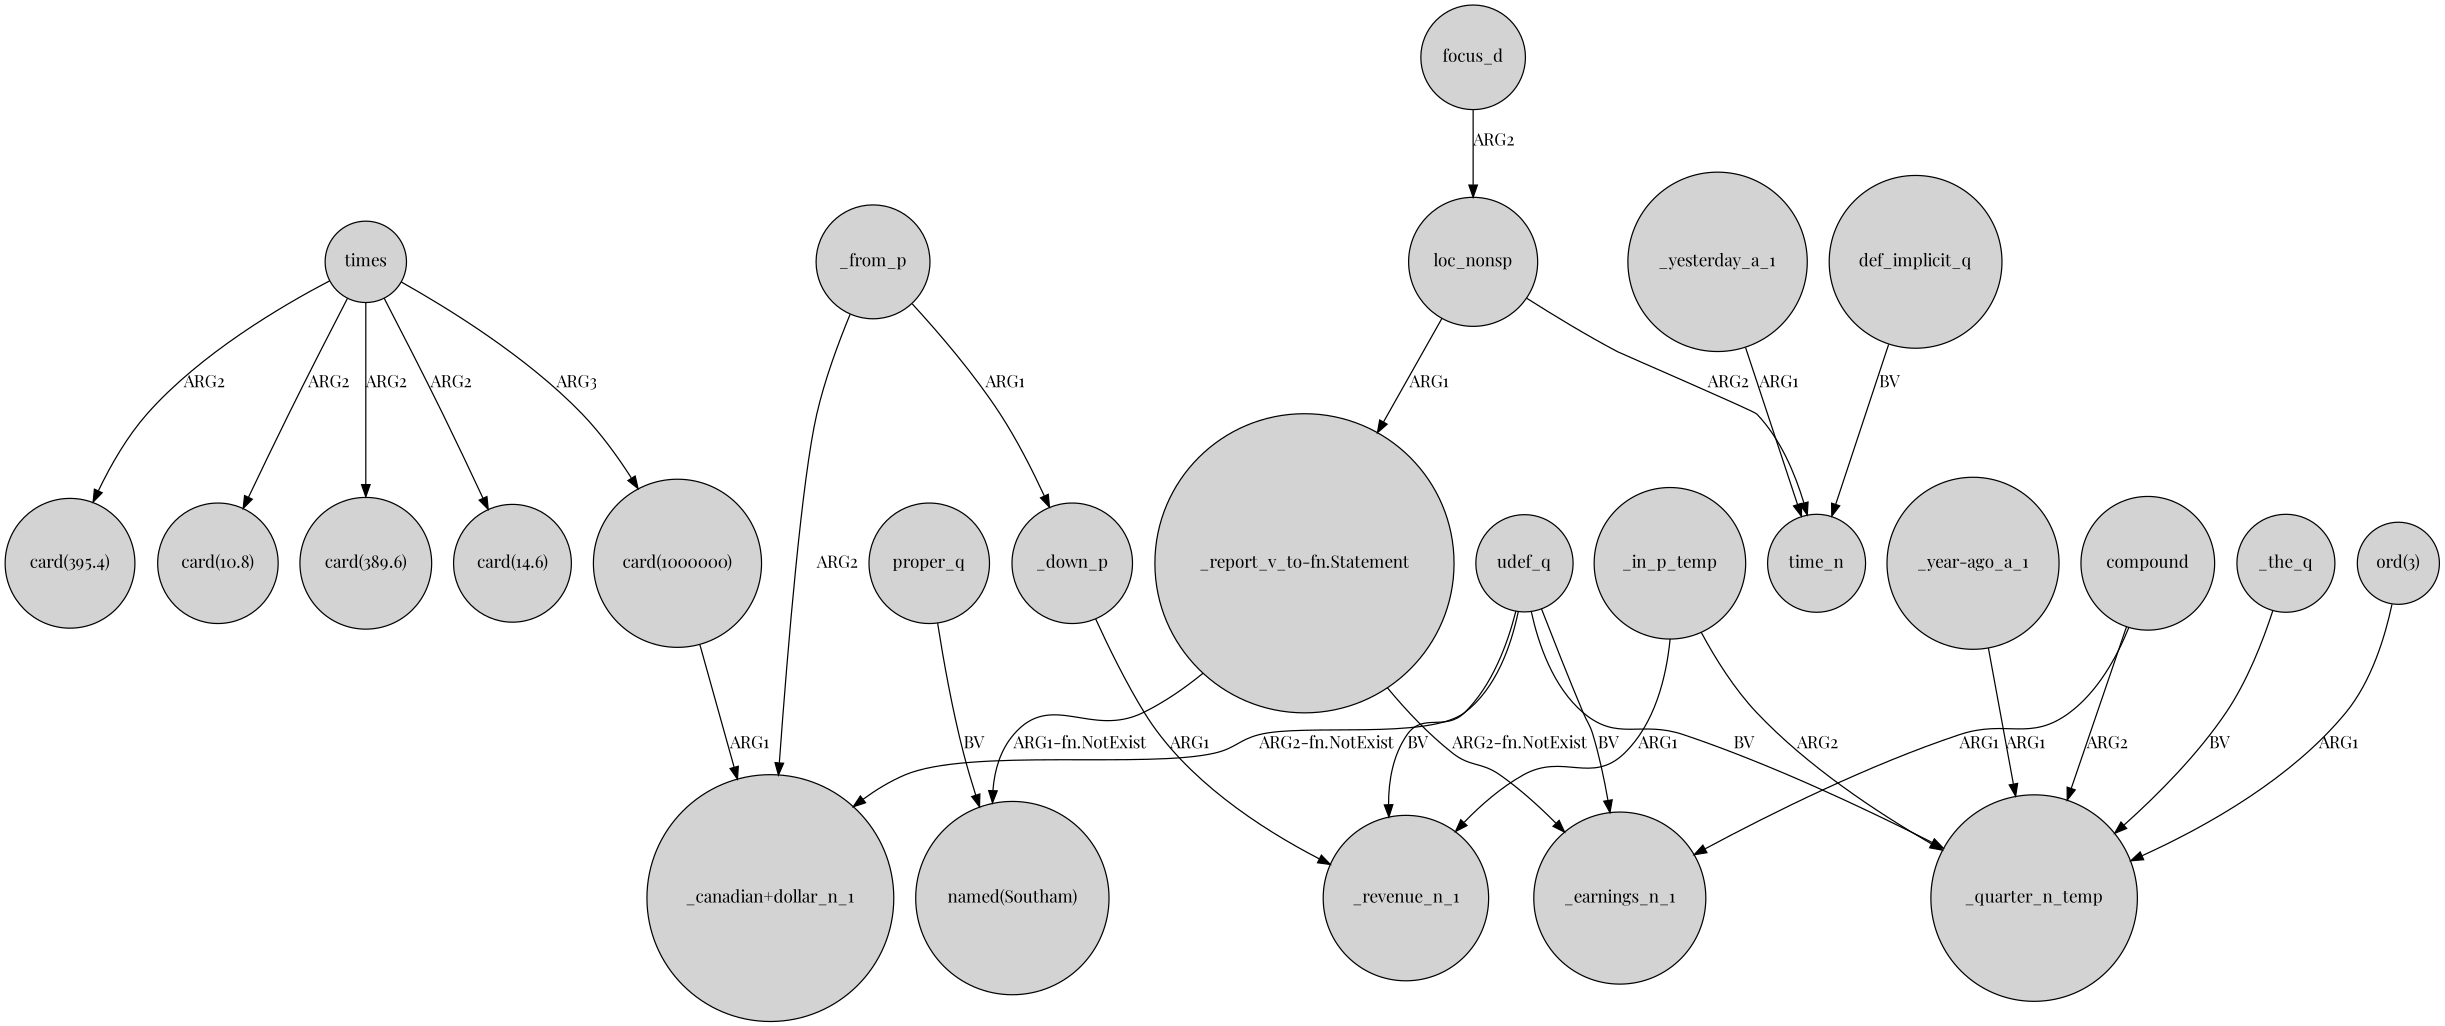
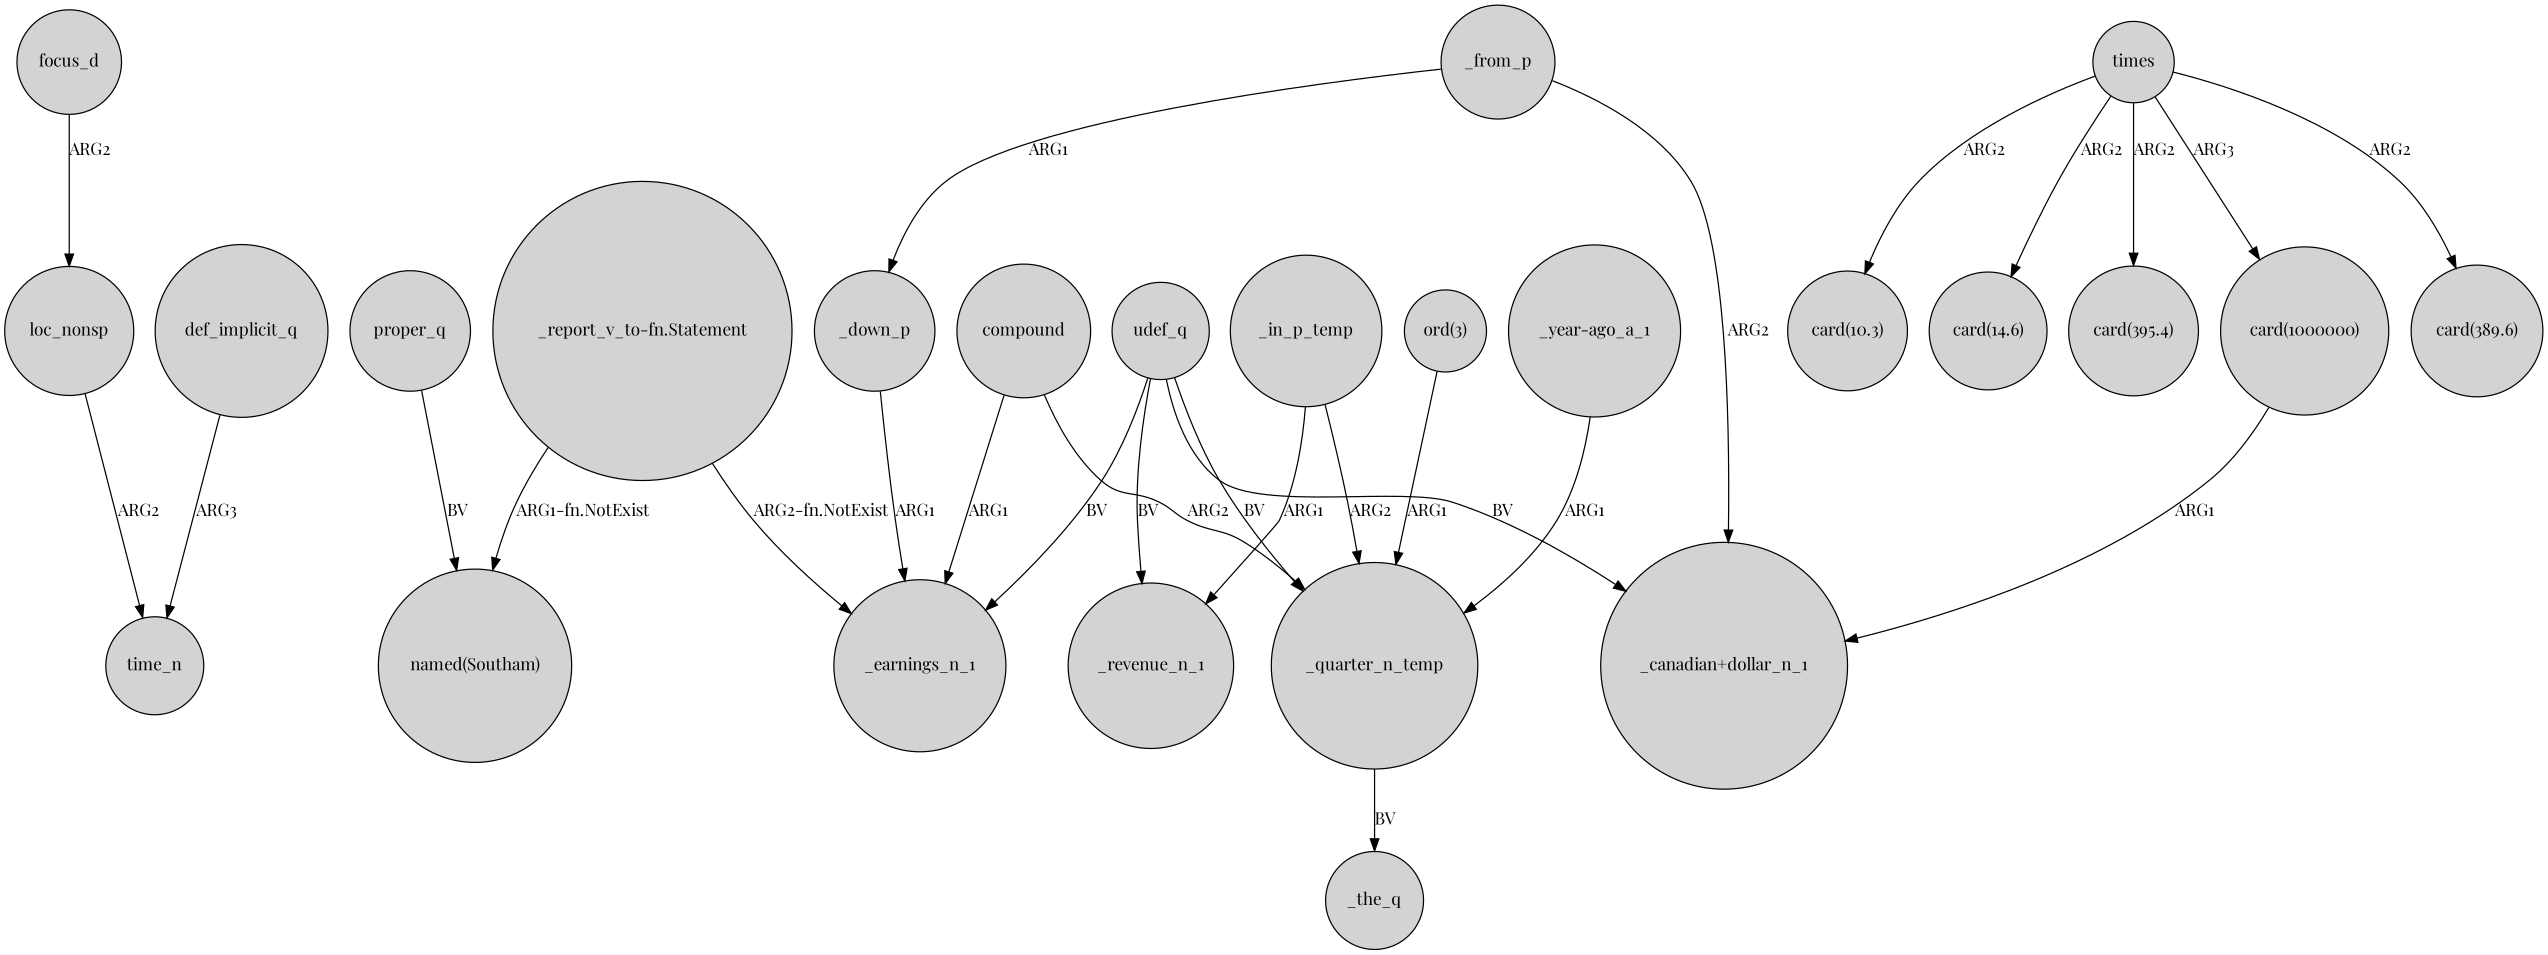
node "_yesterday_a_1": removed
edge "loc_nonsp" -> "_report_v_to-fn.Statement": removed, label "ARG1"
edge "def_implicit_q" -> "time_n": label "BV" -> "ARG3"
node "card(10.8)": label "card(10.8)" -> "card(10.3)"
edge "_the_q" -> "_quarter_n_temp": reversed
edge "udef_q" -> "_canadian+dollar_n_1": label "ARG2-fn.NotExist" -> "BV"
edge "_down_p" -> "_revenue_n_1": now "_down_p" -> "_earnings_n_1"
